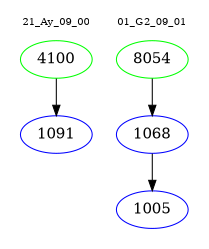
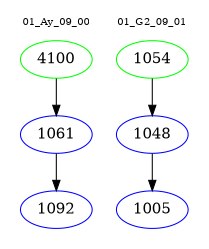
cluster "21_Ay_09_00": label "21_Ay_09_00" -> "01_Ay_09_00"
node "8054": label "8054" -> "1054"
node "1091": label "1091" -> "1061"
node "1068": label "1068" -> "1048"
node "1092": added
